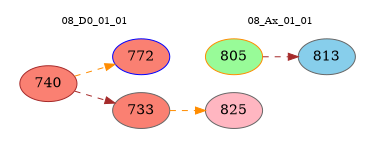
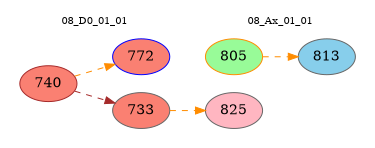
edge "805" -> "813": color brown -> darkorange
